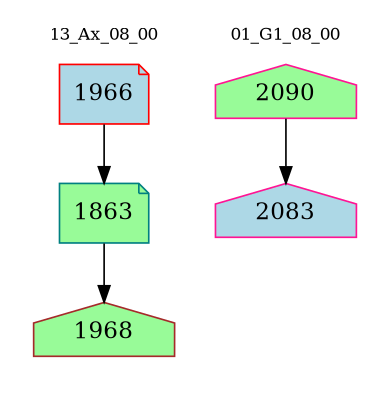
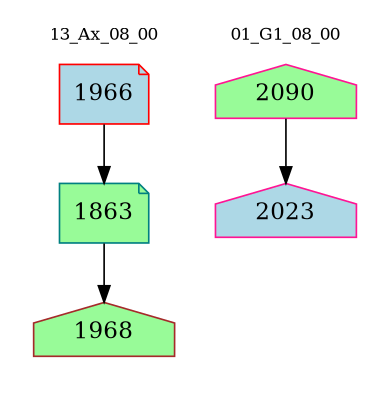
node "2083": label "2083" -> "2023"
